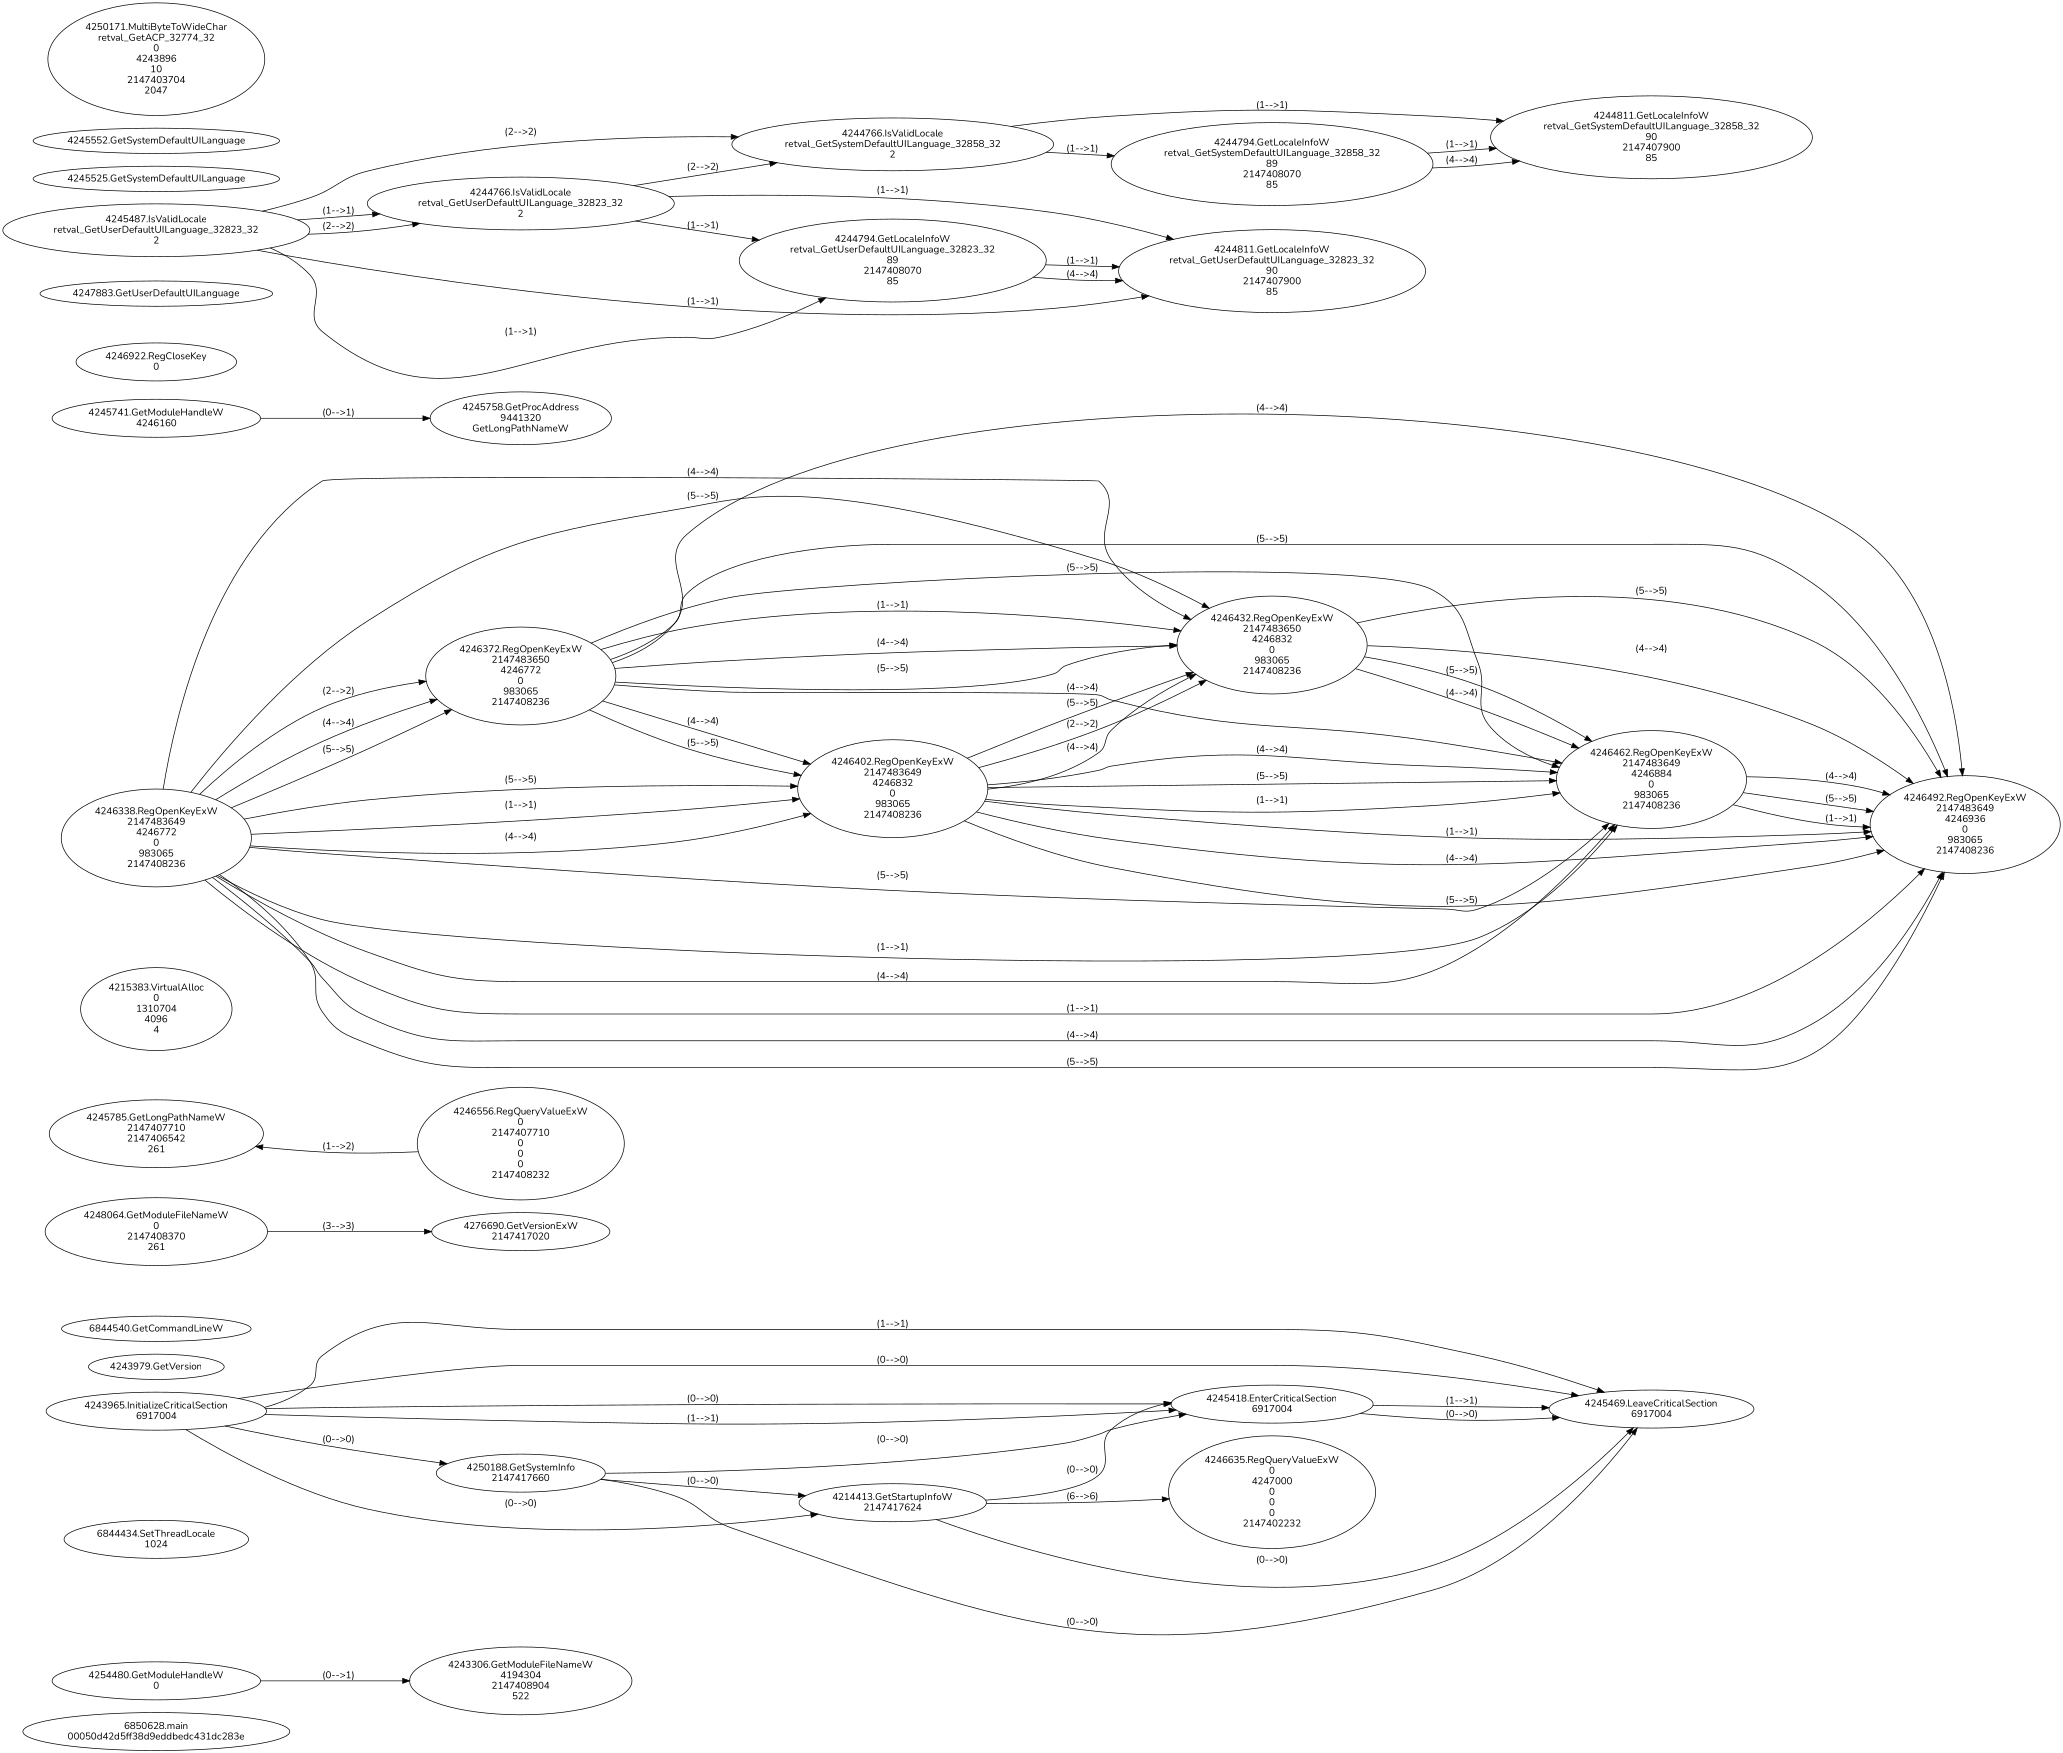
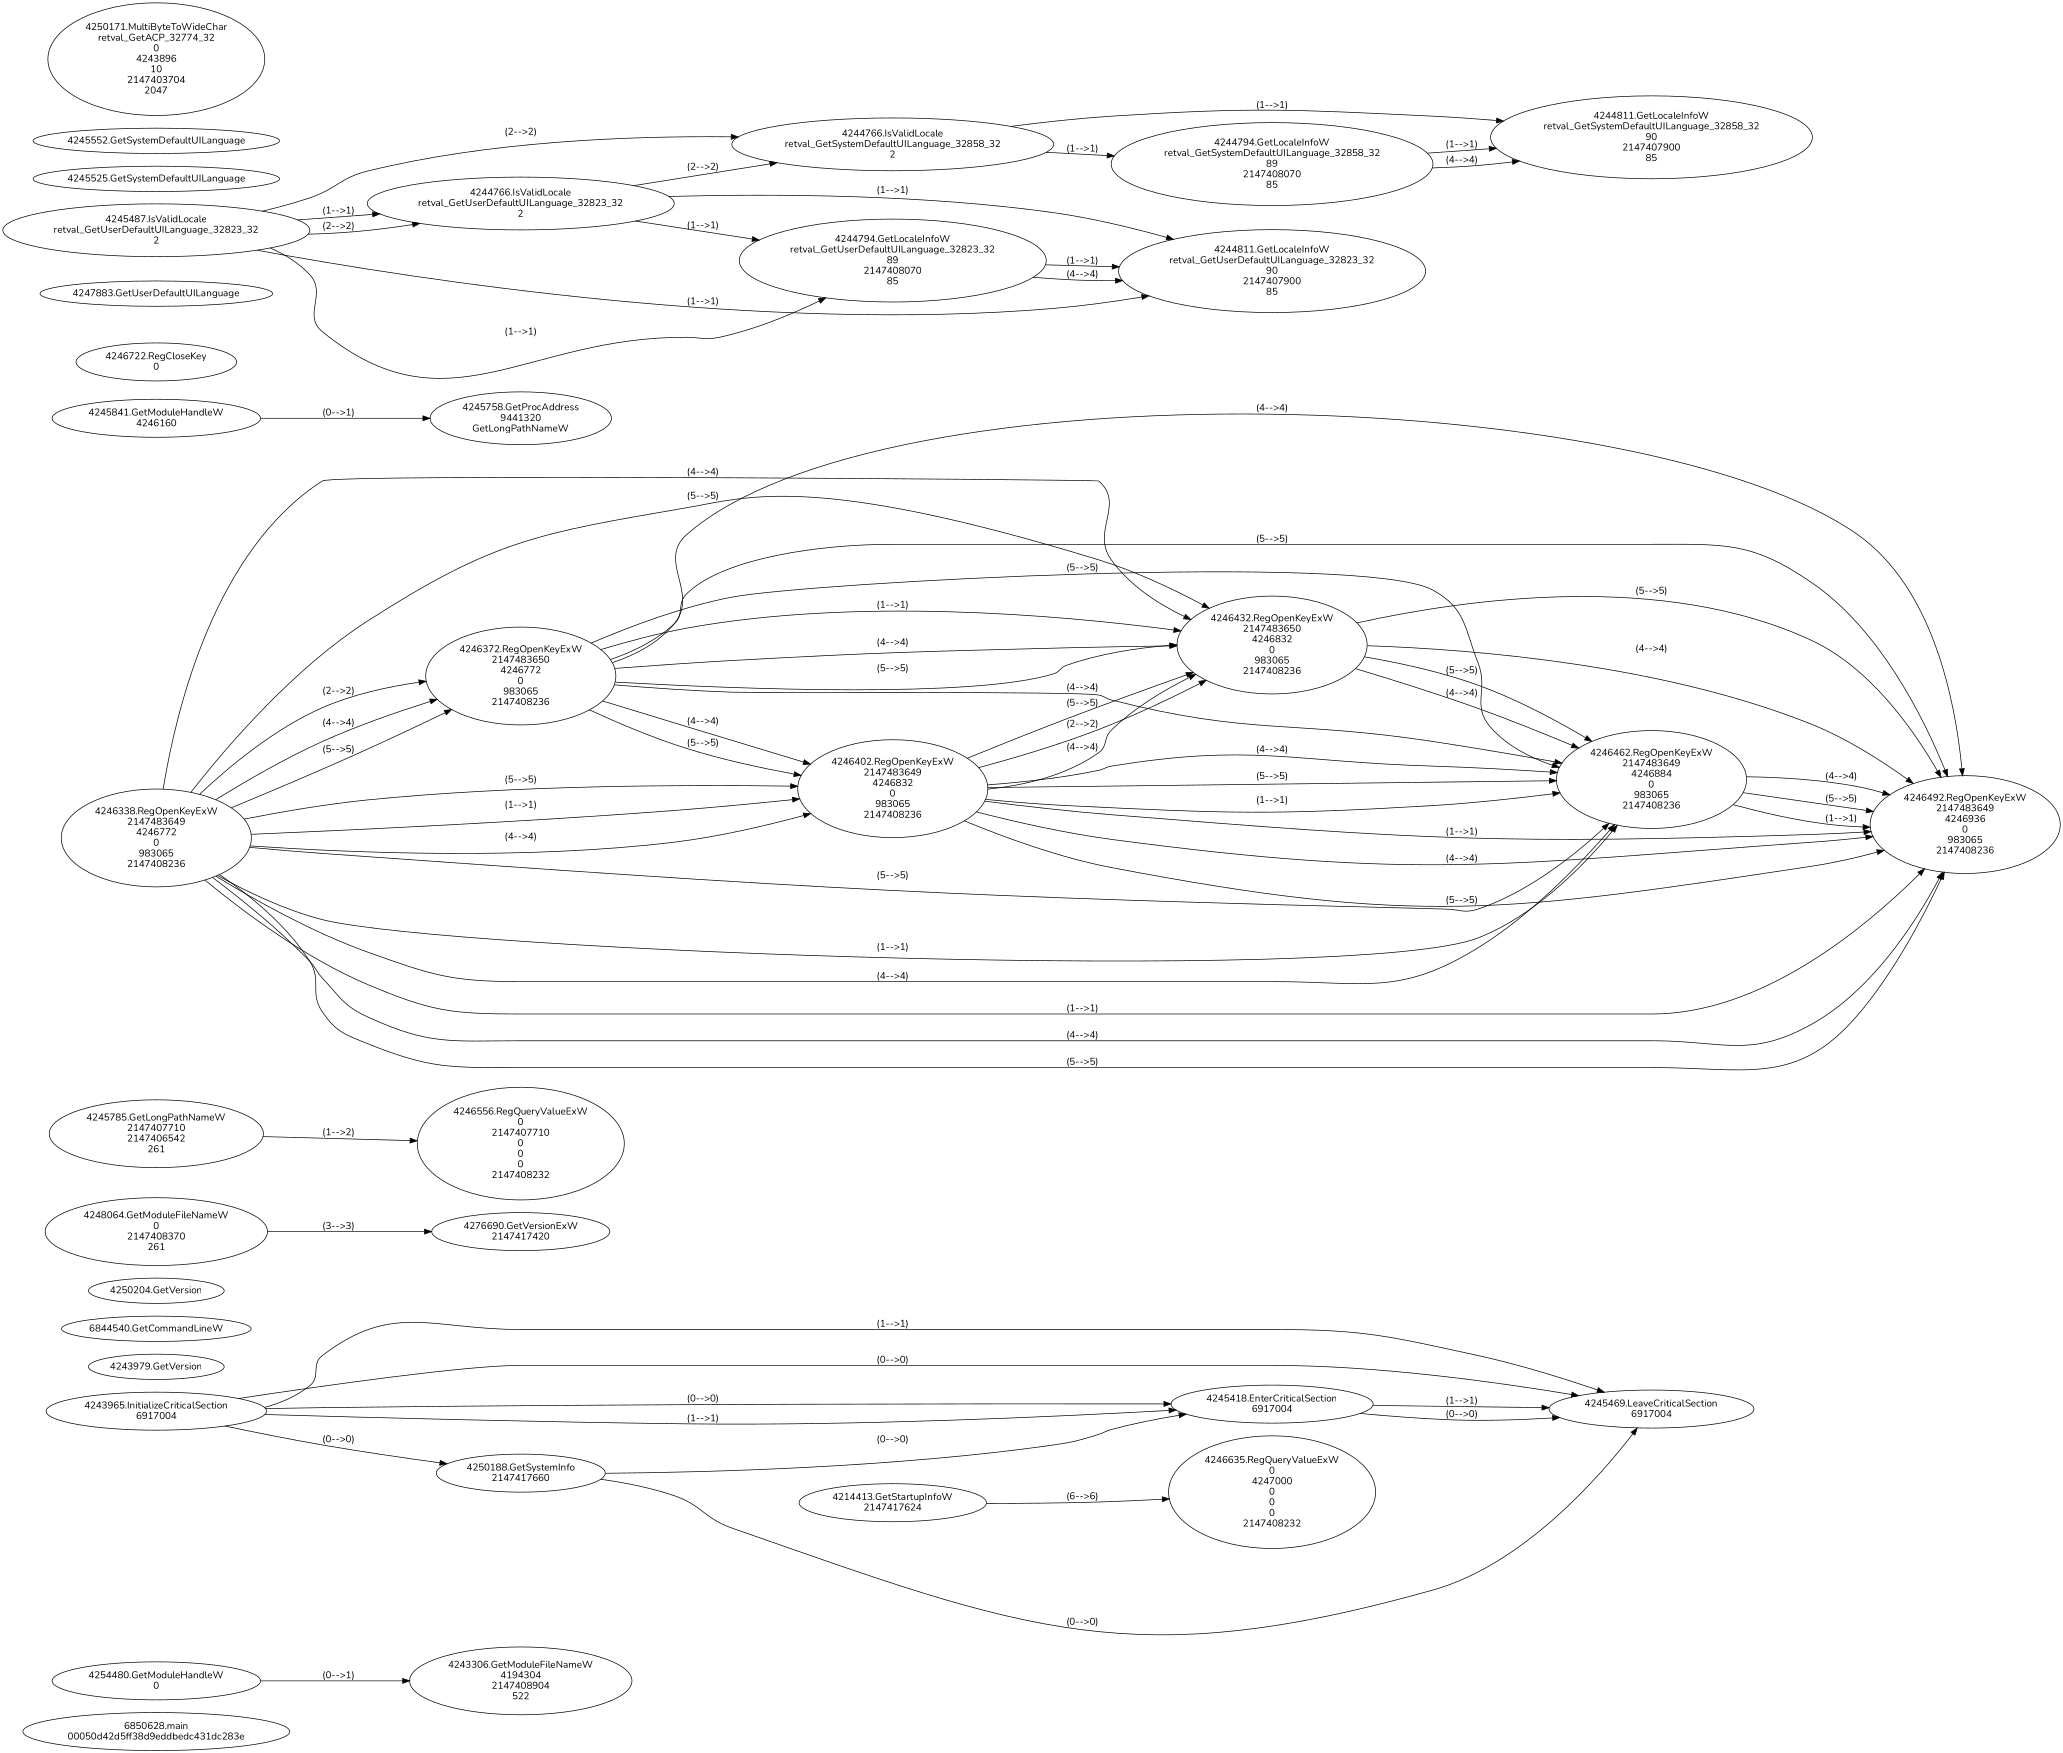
node "4246922.RegCloseKey 0": label "4246922.RegCloseKey 0" -> "4246722.RegCloseKey 0"
node "4245741.GetModuleHandleW 4246160": label "4245741.GetModuleHandleW 4246160" -> "4245841.GetModuleHandleW 4246160"
node "4215383.VirtualAlloc 0 1310704 4096 4": removed
edge "4246556.RegQueryValueExW 0 2147407710 0 0 0 2147408232" -> "4245785.GetLongPathNameW 2147407710 2147406542 261": reversed
node "4276690.GetVersionExW 2147417020": label "4276690.GetVersionExW 2147417020" -> "4276690.GetVersionExW 2147417420"
node "4250204.GetVersion": added
edge "4214413.GetStartupInfoW 2147417624" -> "4245418.EnterCriticalSection 6917004": removed, label "(0-->0)"
edge "4250188.GetSystemInfo 2147417660" -> "4214413.GetStartupInfoW 2147417624": removed, label "(0-->0)"
node "4246635.RegQueryValueExW 0 4247000 0 0 0 2147402232": label "4246635.RegQueryValueExW 0 4247000 0 0 0 2147402232" -> "4246635.RegQueryValueExW 0 4247000 0 0 0 2147408232"
edge "4243965.InitializeCriticalSection 6917004" -> "4214413.GetStartupInfoW 2147417624": removed, label "(0-->0)"
node "6844434.SetThreadLocale 1024": removed
edge "4214413.GetStartupInfoW 2147417624" -> "4245469.LeaveCriticalSection 6917004": removed, label "(0-->0)"
